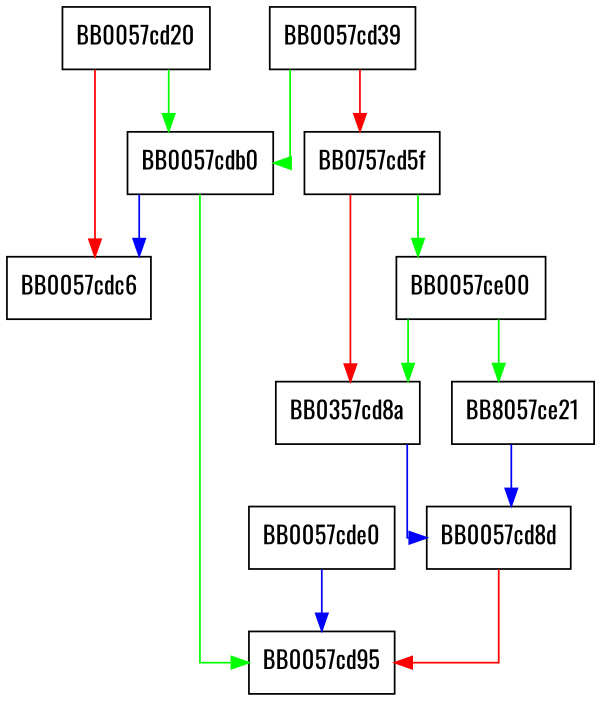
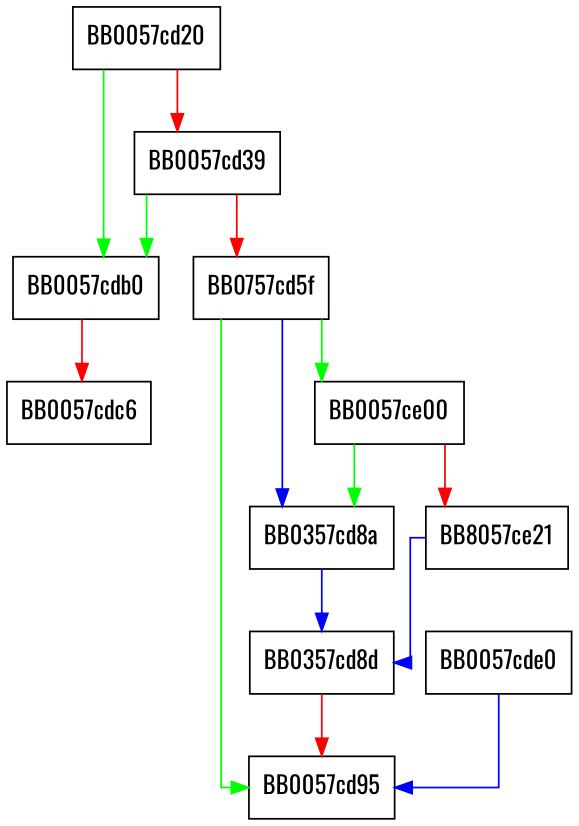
edge "BB0057cd20" -> "BB0057cdc6": now "BB0057cd20" -> "BB0057cd39"
edge "BB0057cdb0" -> "BB0057cdc6": color blue -> red
edge "BB0757cd5f" -> "BB0357cd8a": color red -> blue
edge "BB0057ce00" -> "BB8057ce21": color green -> red
edge "BB0057cdb0" -> "BB0057cd95": now "BB0757cd5f" -> "BB0057cd95"
node "BB0057cd8d": label "BB0057cd8d" -> "BB0357cd8d"
